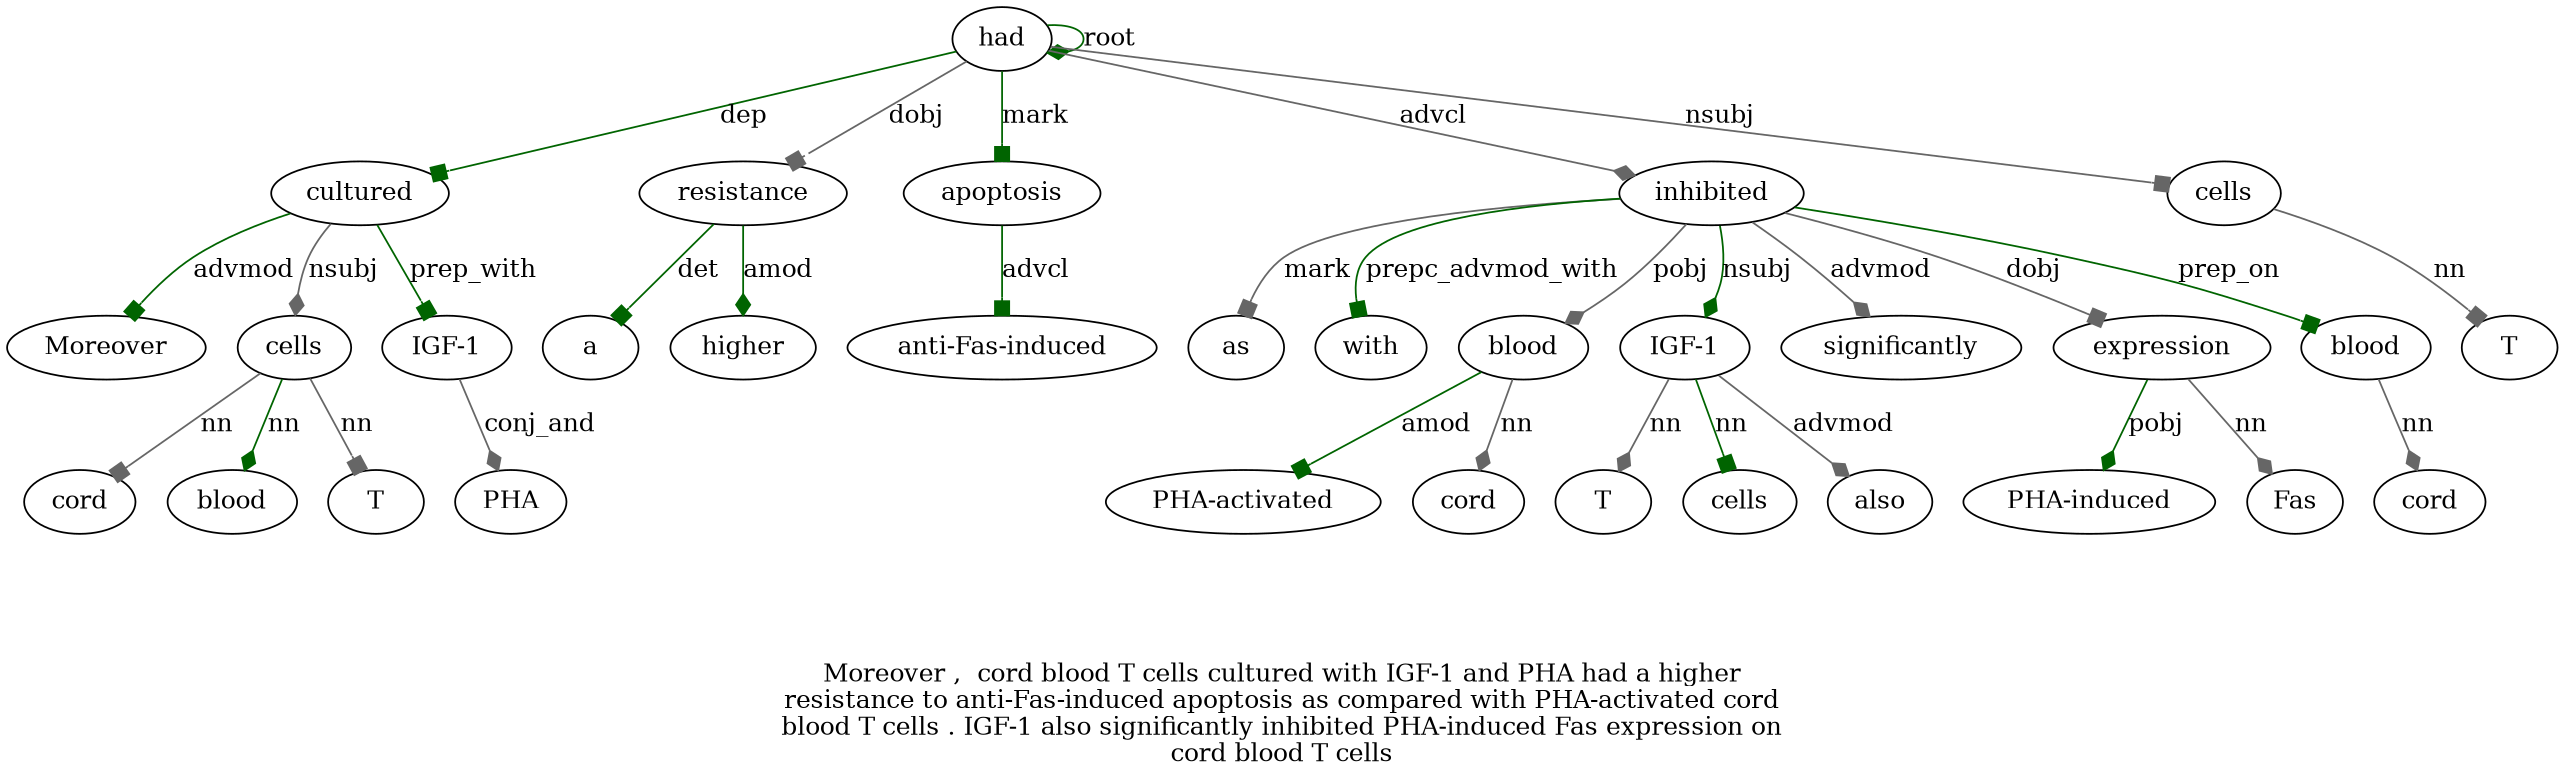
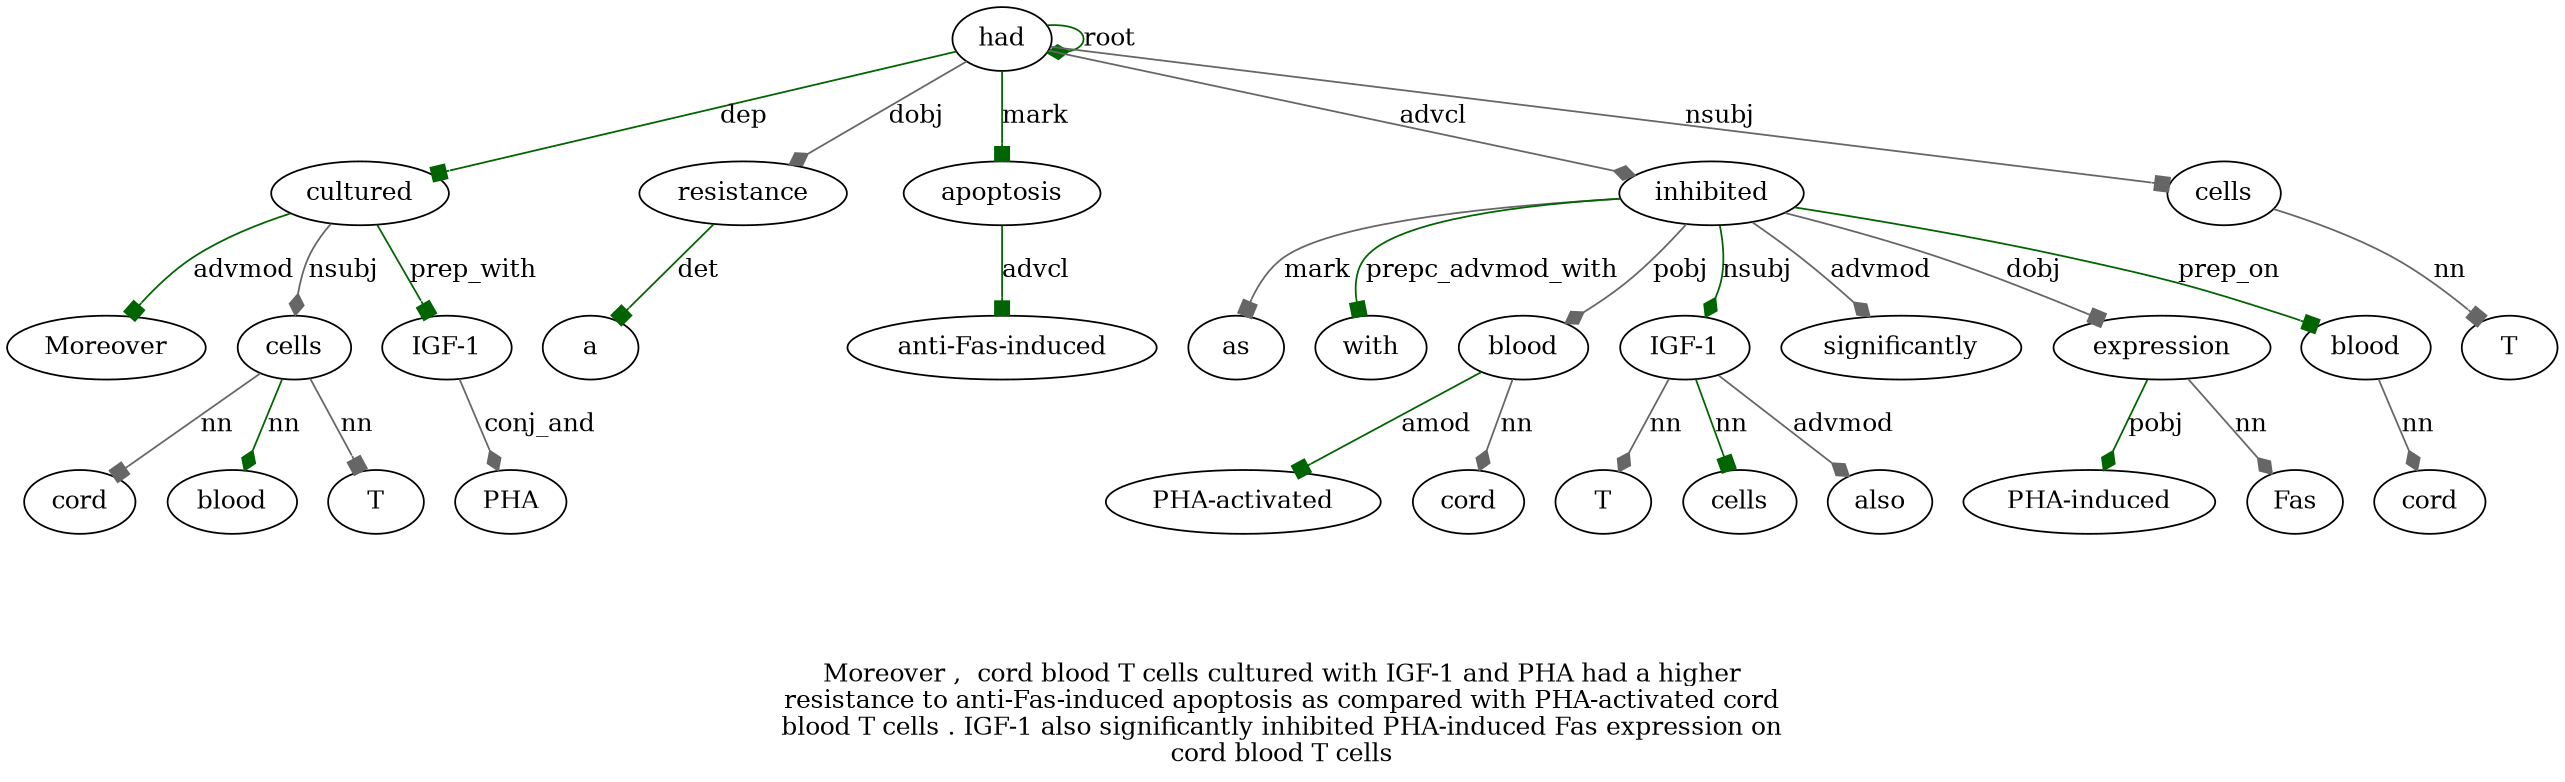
edge "had" -> "resistance": arrowhead box -> diamond
node "higher": removed
